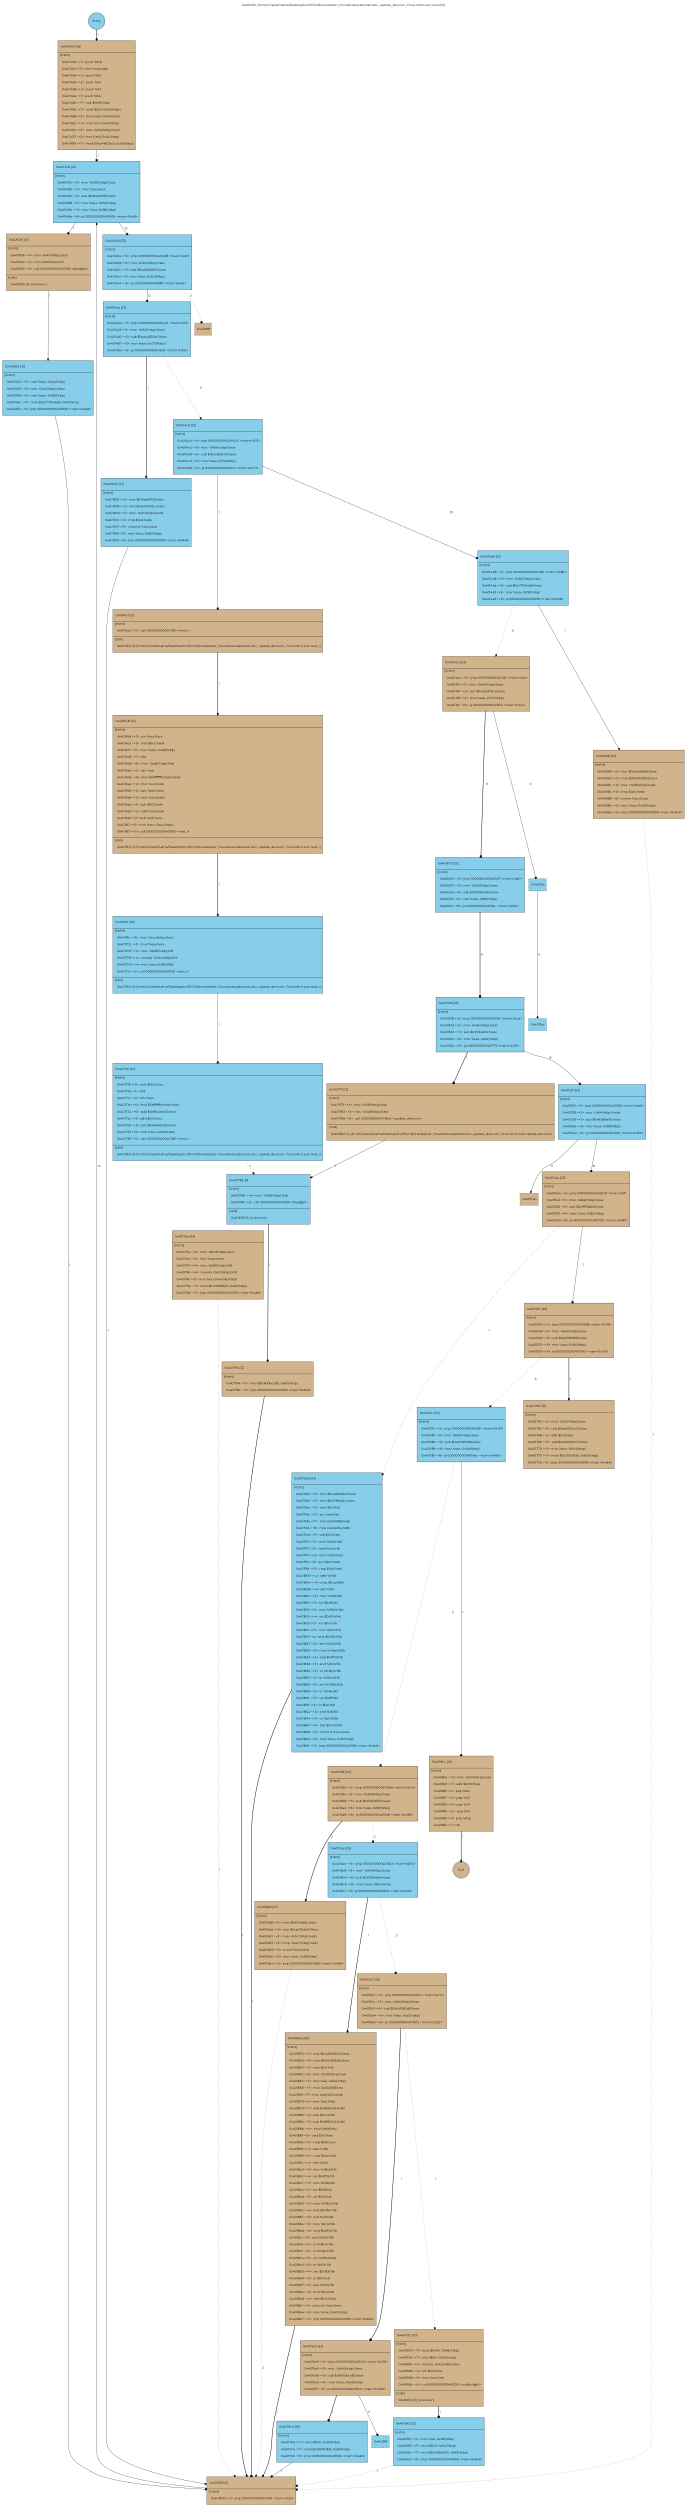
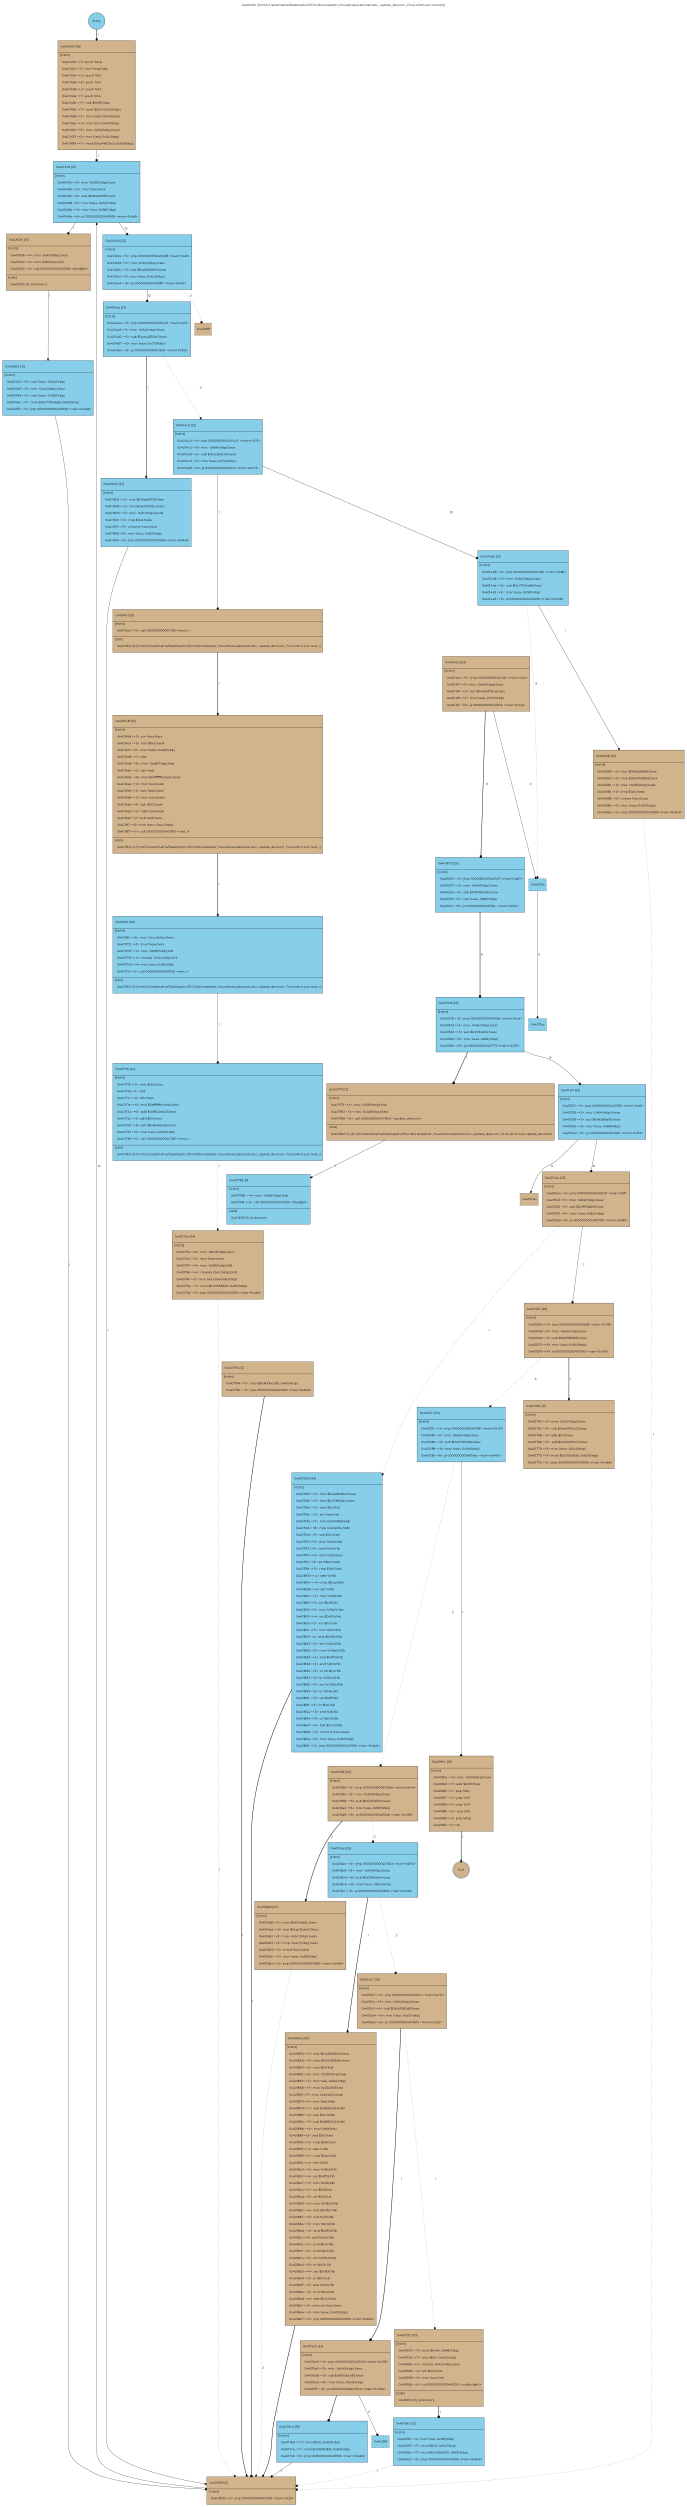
edge "0x4014d6 [22]" -> "0x4014ec [22]": now "0x4014d6 [22]" -> "0x40161e"
edge "0x401716 [40]" -> "0x40178b [9]": now "0x401716 [40]" -> "0x40173e [34]"
edge "0x40178b [9]" -> "0x401794 [12]": removed, label "1"
